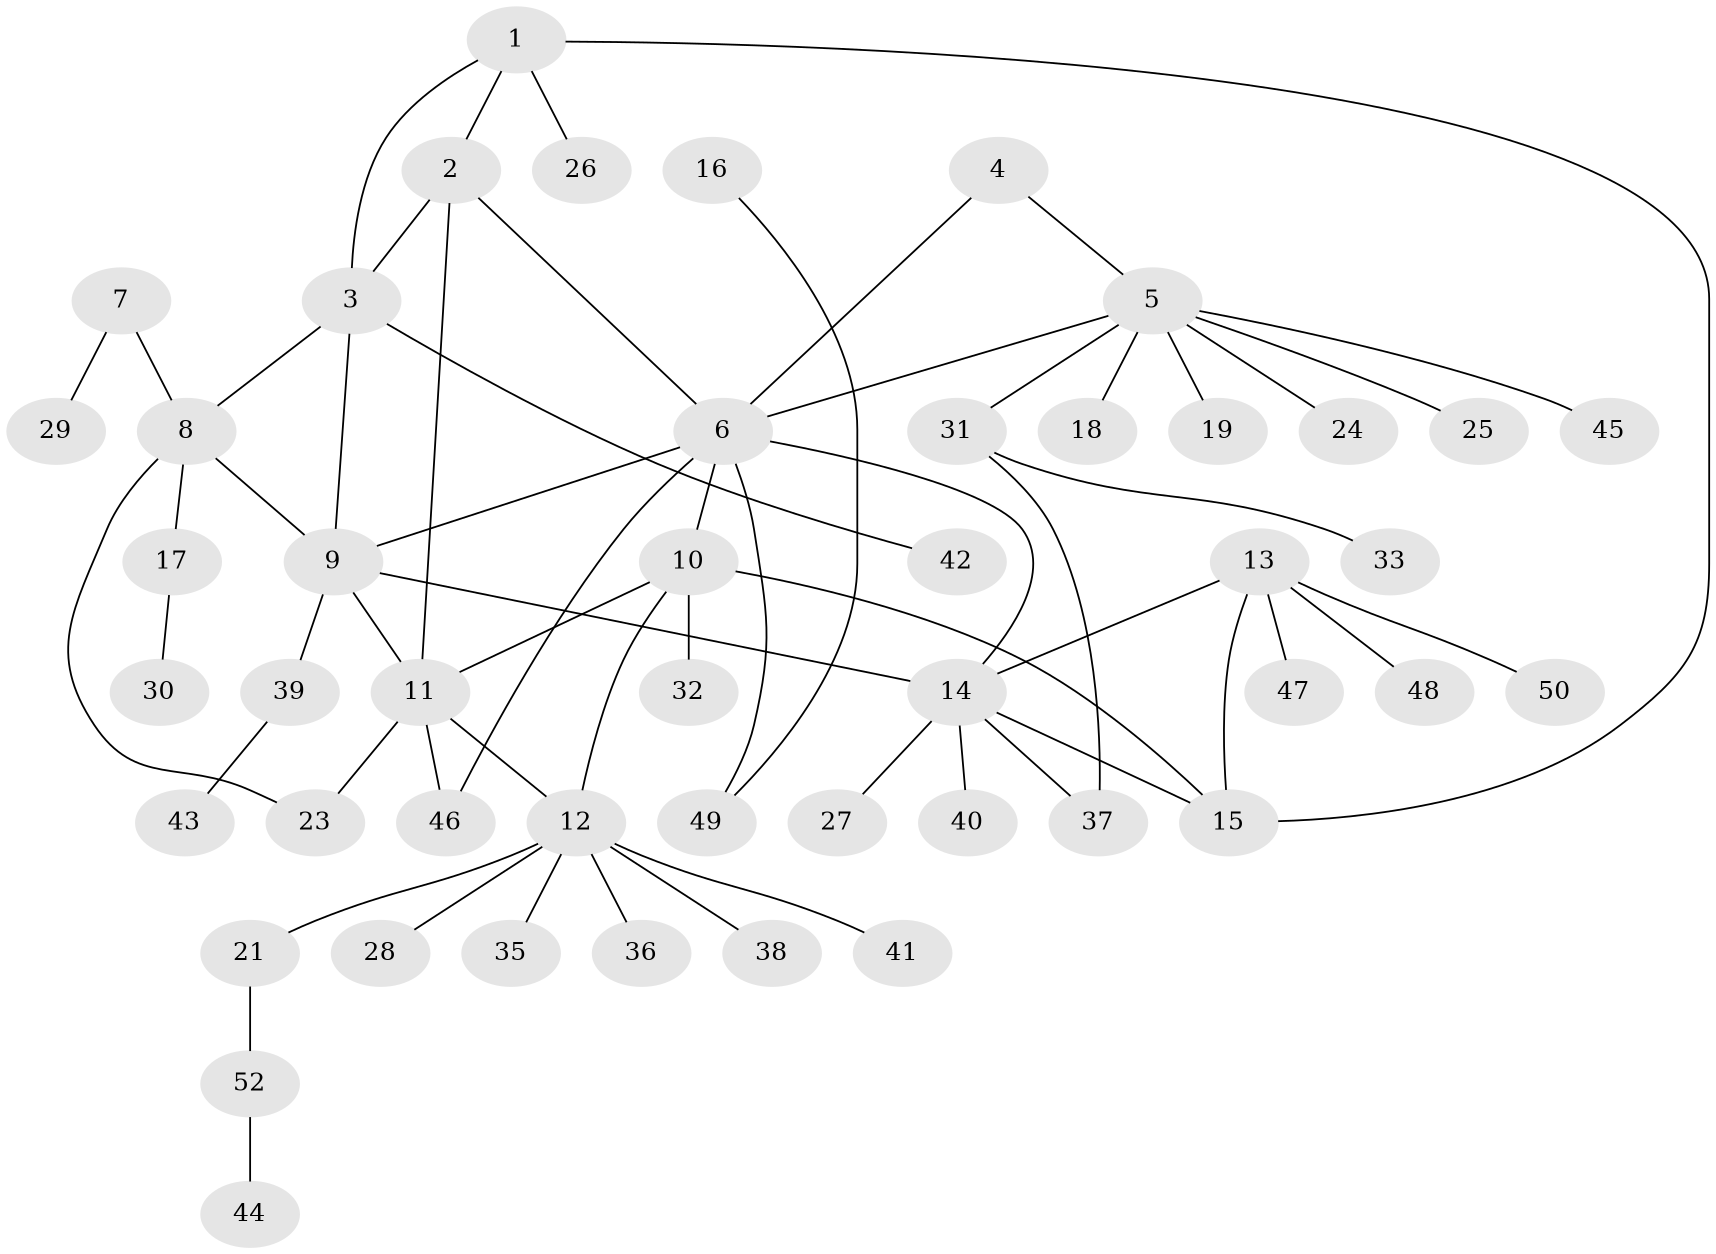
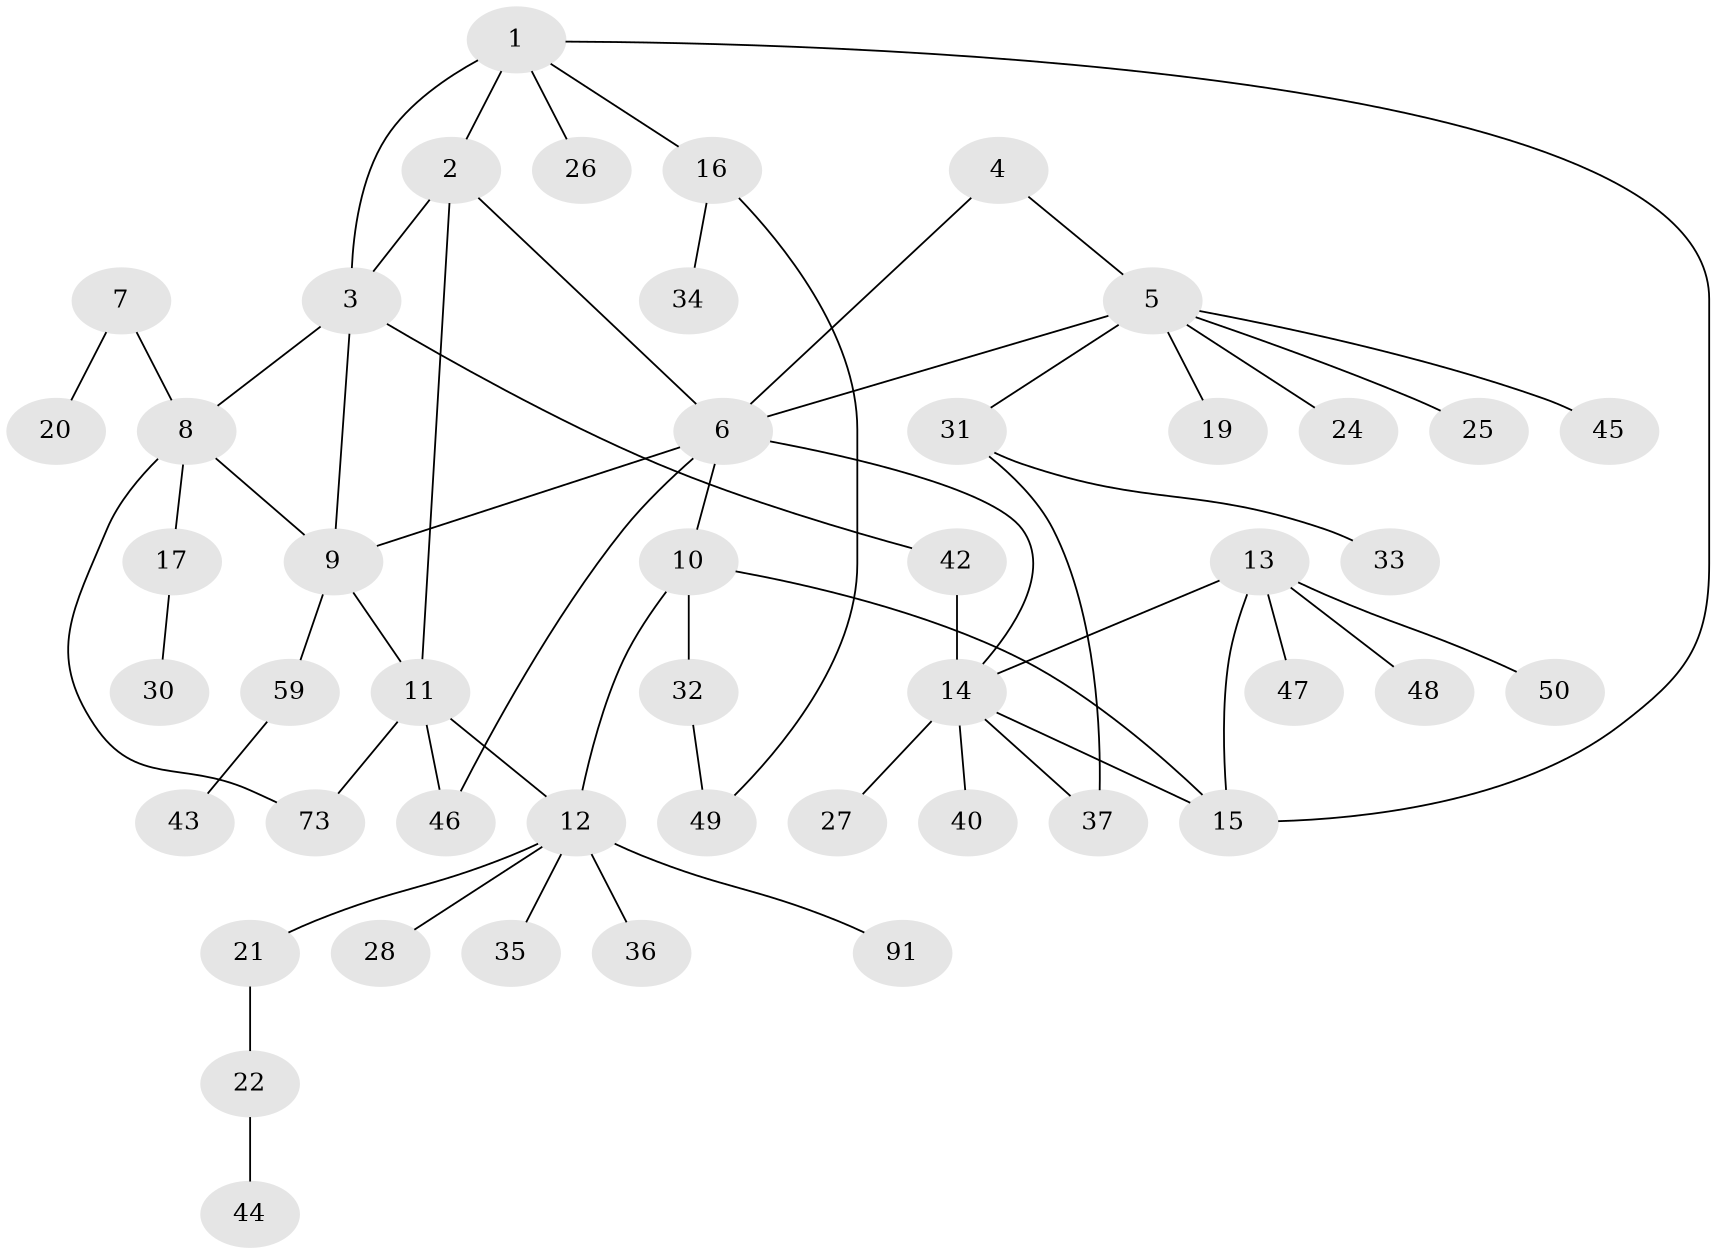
edge "1" -- "16": added
node "34": added
node "29": label "29" -> "20"
node "18": removed
edge "9" -- "14": now "42" -- "14"
edge "6" -- "49": now "32" -- "49"
edge "10" -- "11": removed
node "39": label "39" -> "59"
node "23": label "23" -> "73"
node "38": removed
node "41": label "41" -> "91"
node "52": label "52" -> "22"
